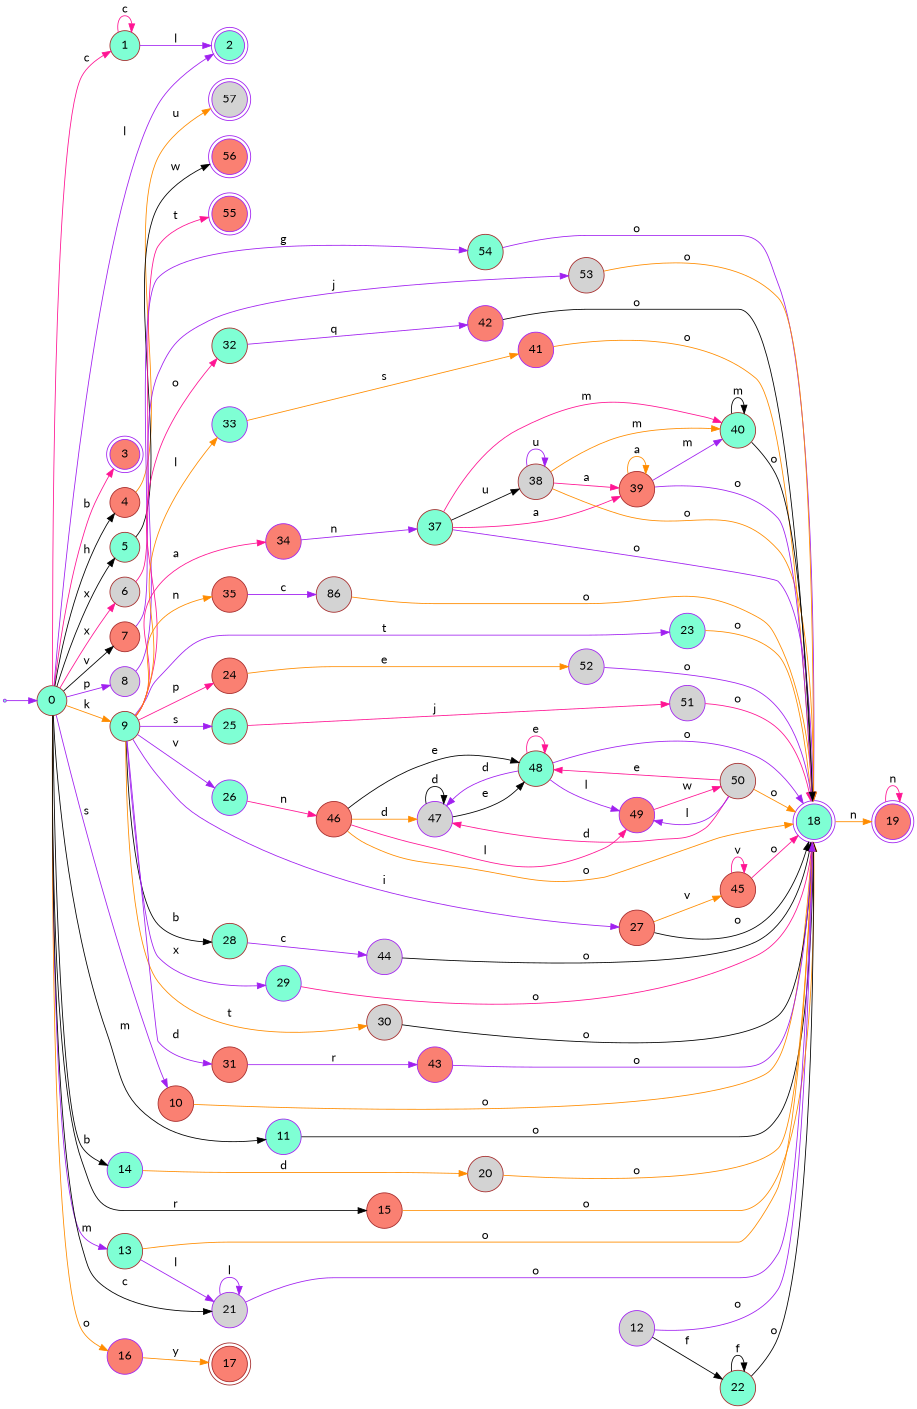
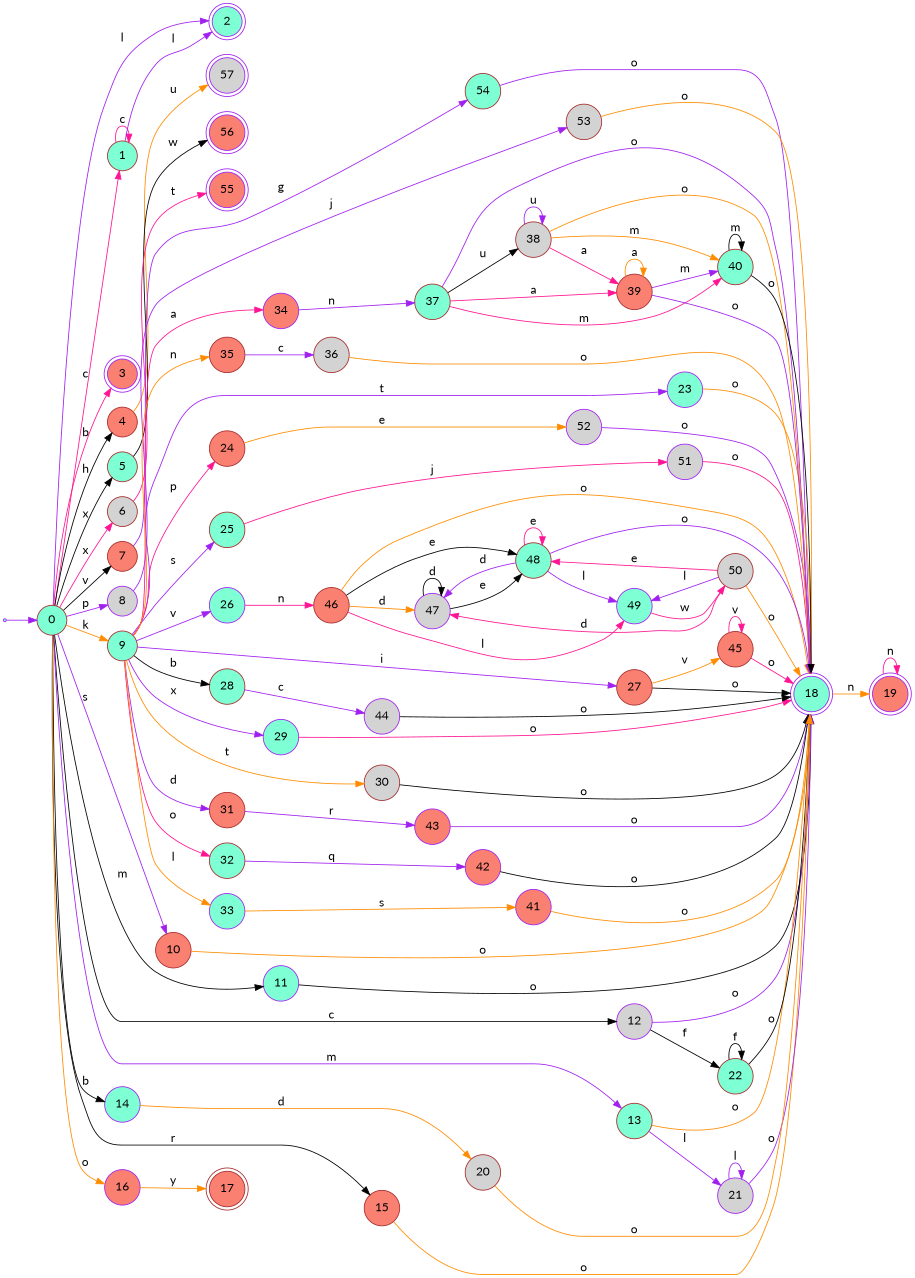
node "86": label "86" -> "36"
node "49": fillcolor salmon -> aquamarine
edge "0" -> "21": now "0" -> "12"
